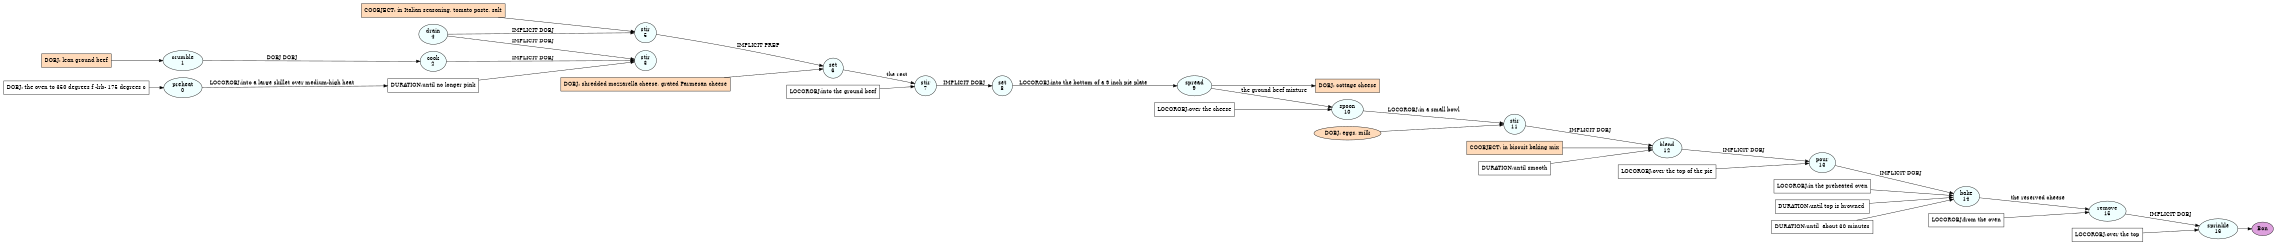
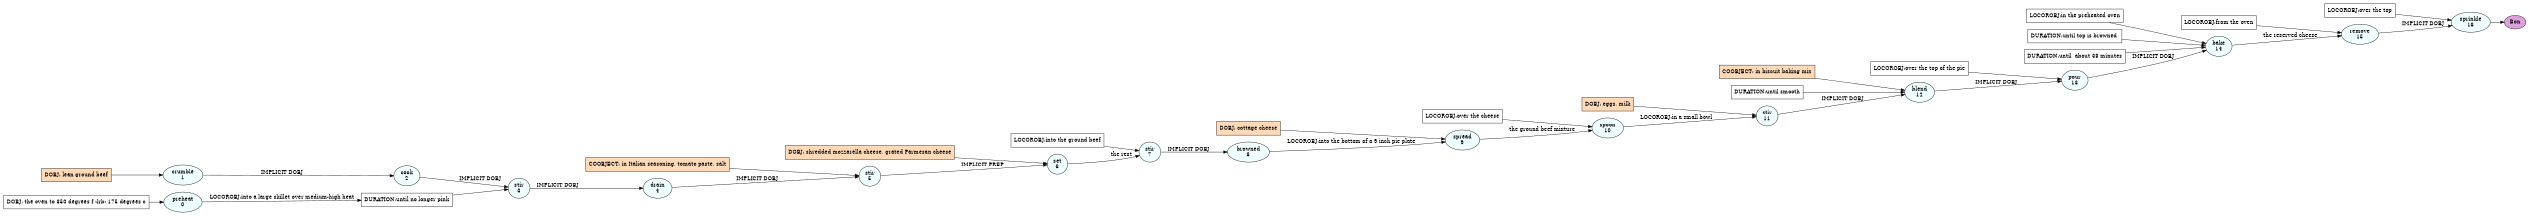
edge "drain 4" -> "stir 3": reversed
edge "crumble 1" -> "cook 2": label "DOBJ DOBJ" -> "IMPLICIT DOBJ"
node "set 8": label "set 8" -> "browned 8"
edge "spread 9" -> "DOBJ: cottage cheese": reversed
node "DOBJ: eggs, milk": shape ellipse -> box
node "DURATION:until  about 30 minutes": label "DURATION:until  about 30 minutes" -> "DURATION:until  about 38 minutes"
